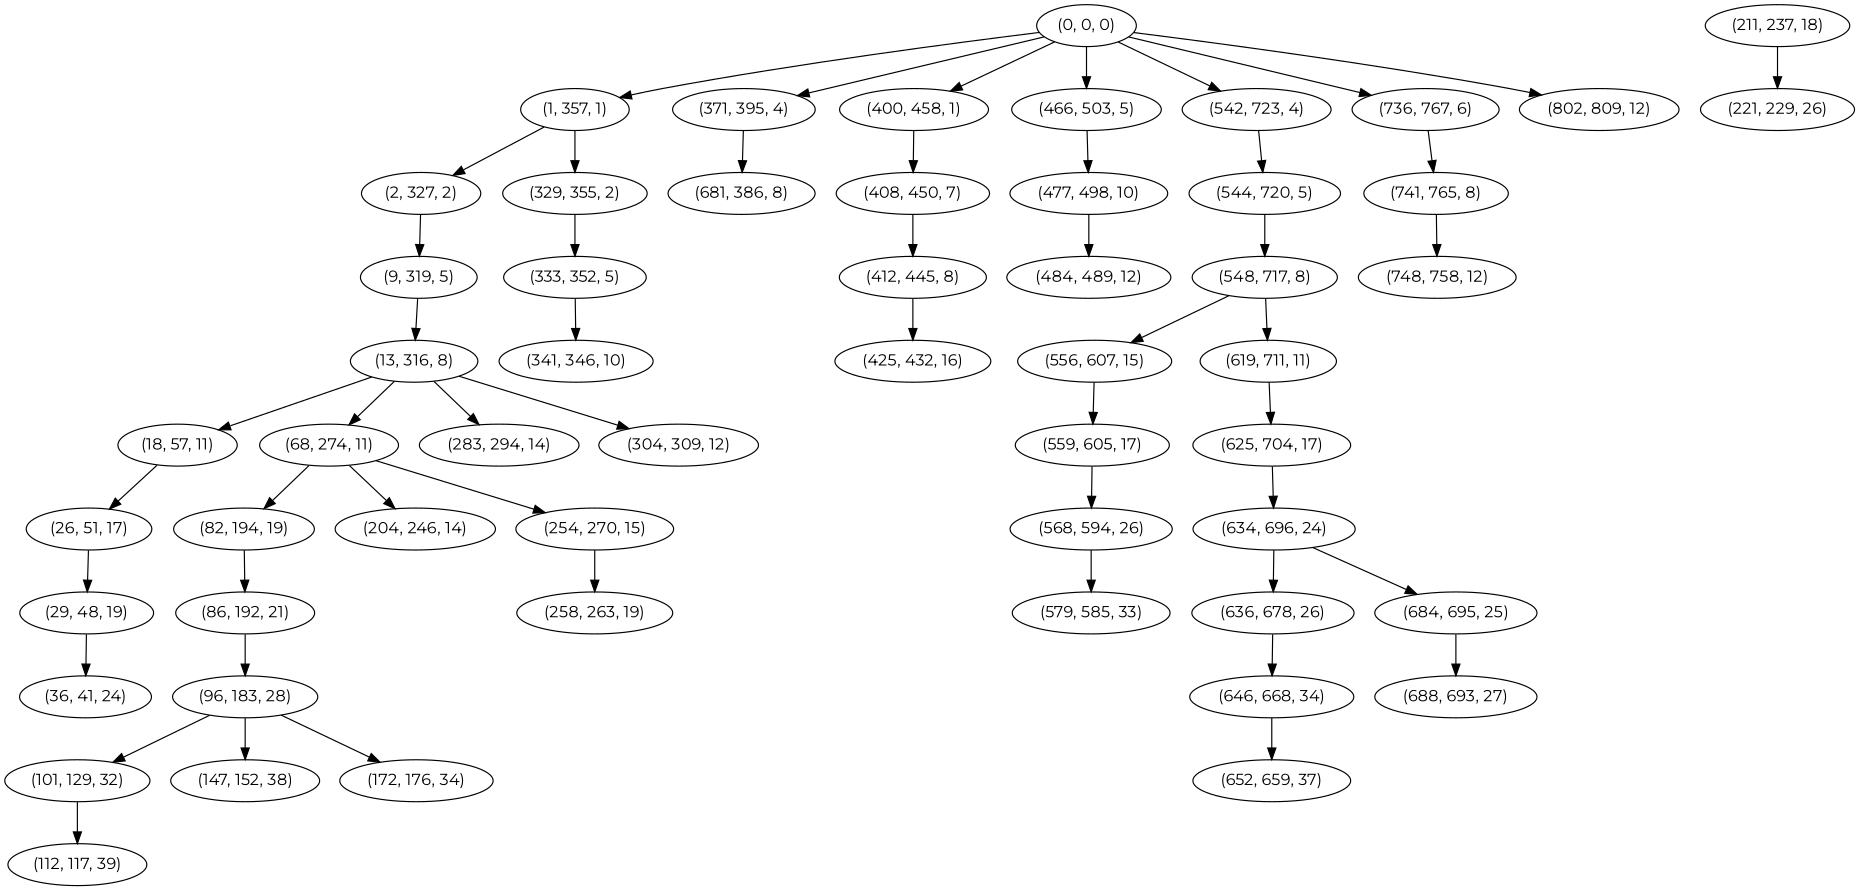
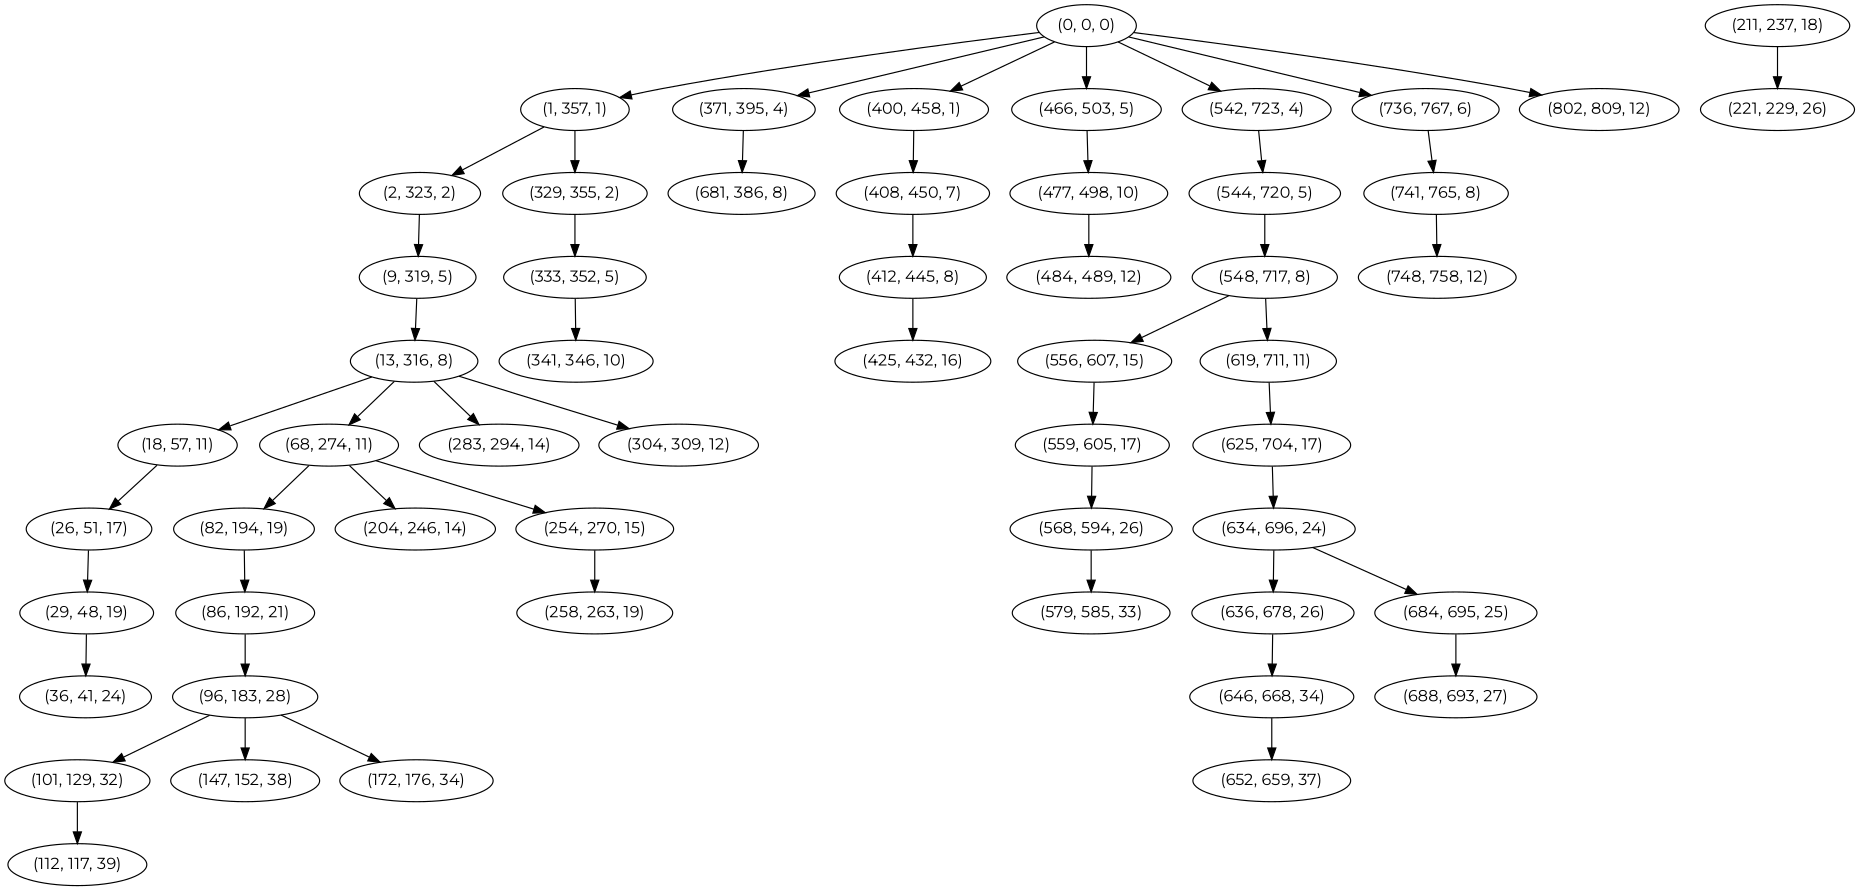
node "(2, 327, 2)": label "(2, 327, 2)" -> "(2, 323, 2)"
